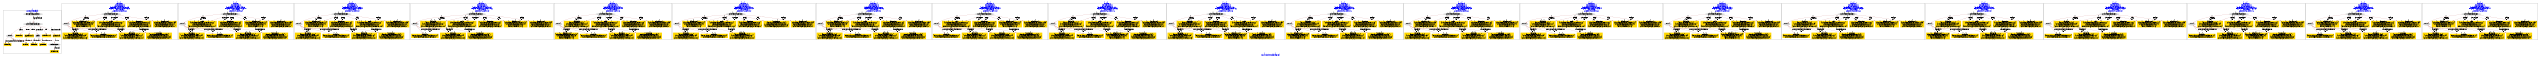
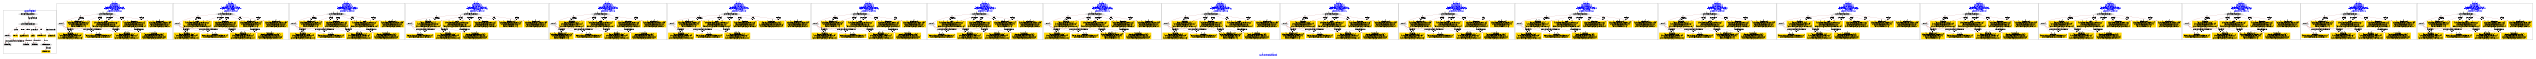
node "Dimensions": label "Dimensions" -> "Person"
node "Credit": fillcolor lightgray -> gold
node "Nationality": fillcolor gold -> lightgray
node "birthDate": fillcolor gold -> lightgray
node "deathDate": fillcolor gold -> lightgray
node "Artistname": removed
